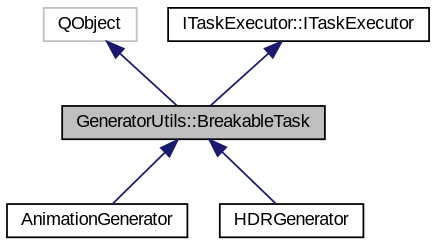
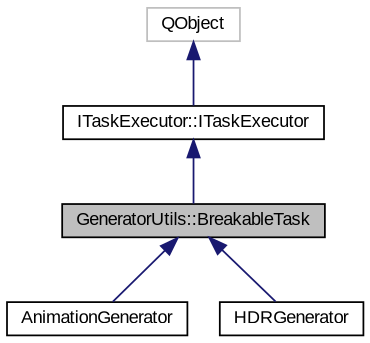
edge "GeneratorUtils::BreakableTask" -> "QObject": now "ITaskExecutor::ITaskExecutor" -> "QObject"
